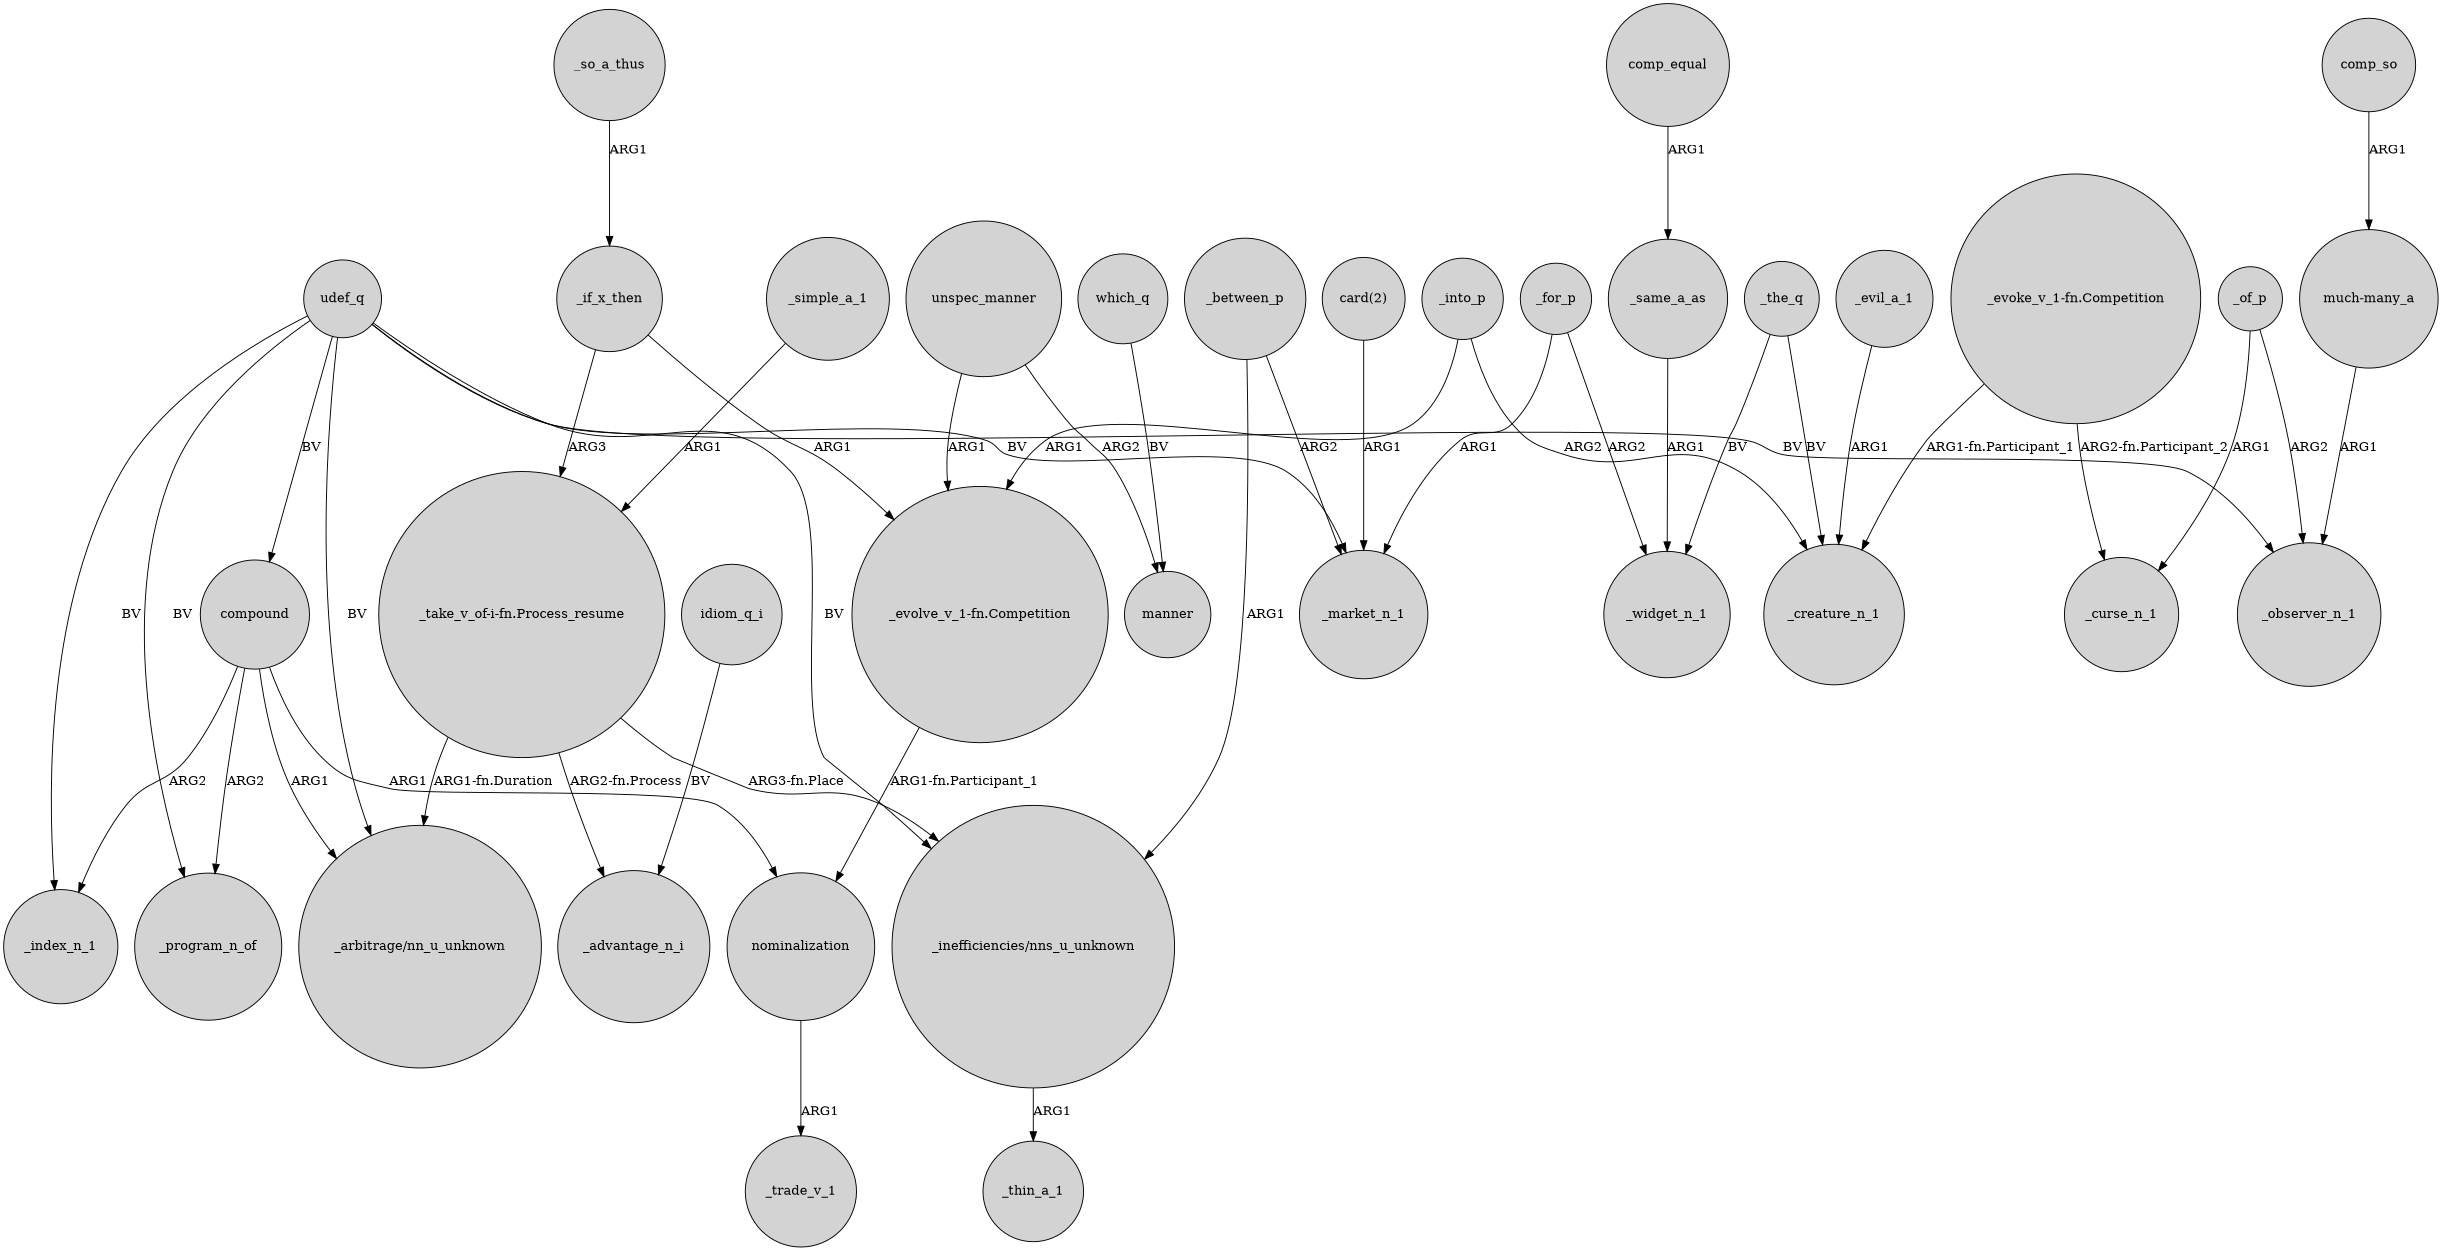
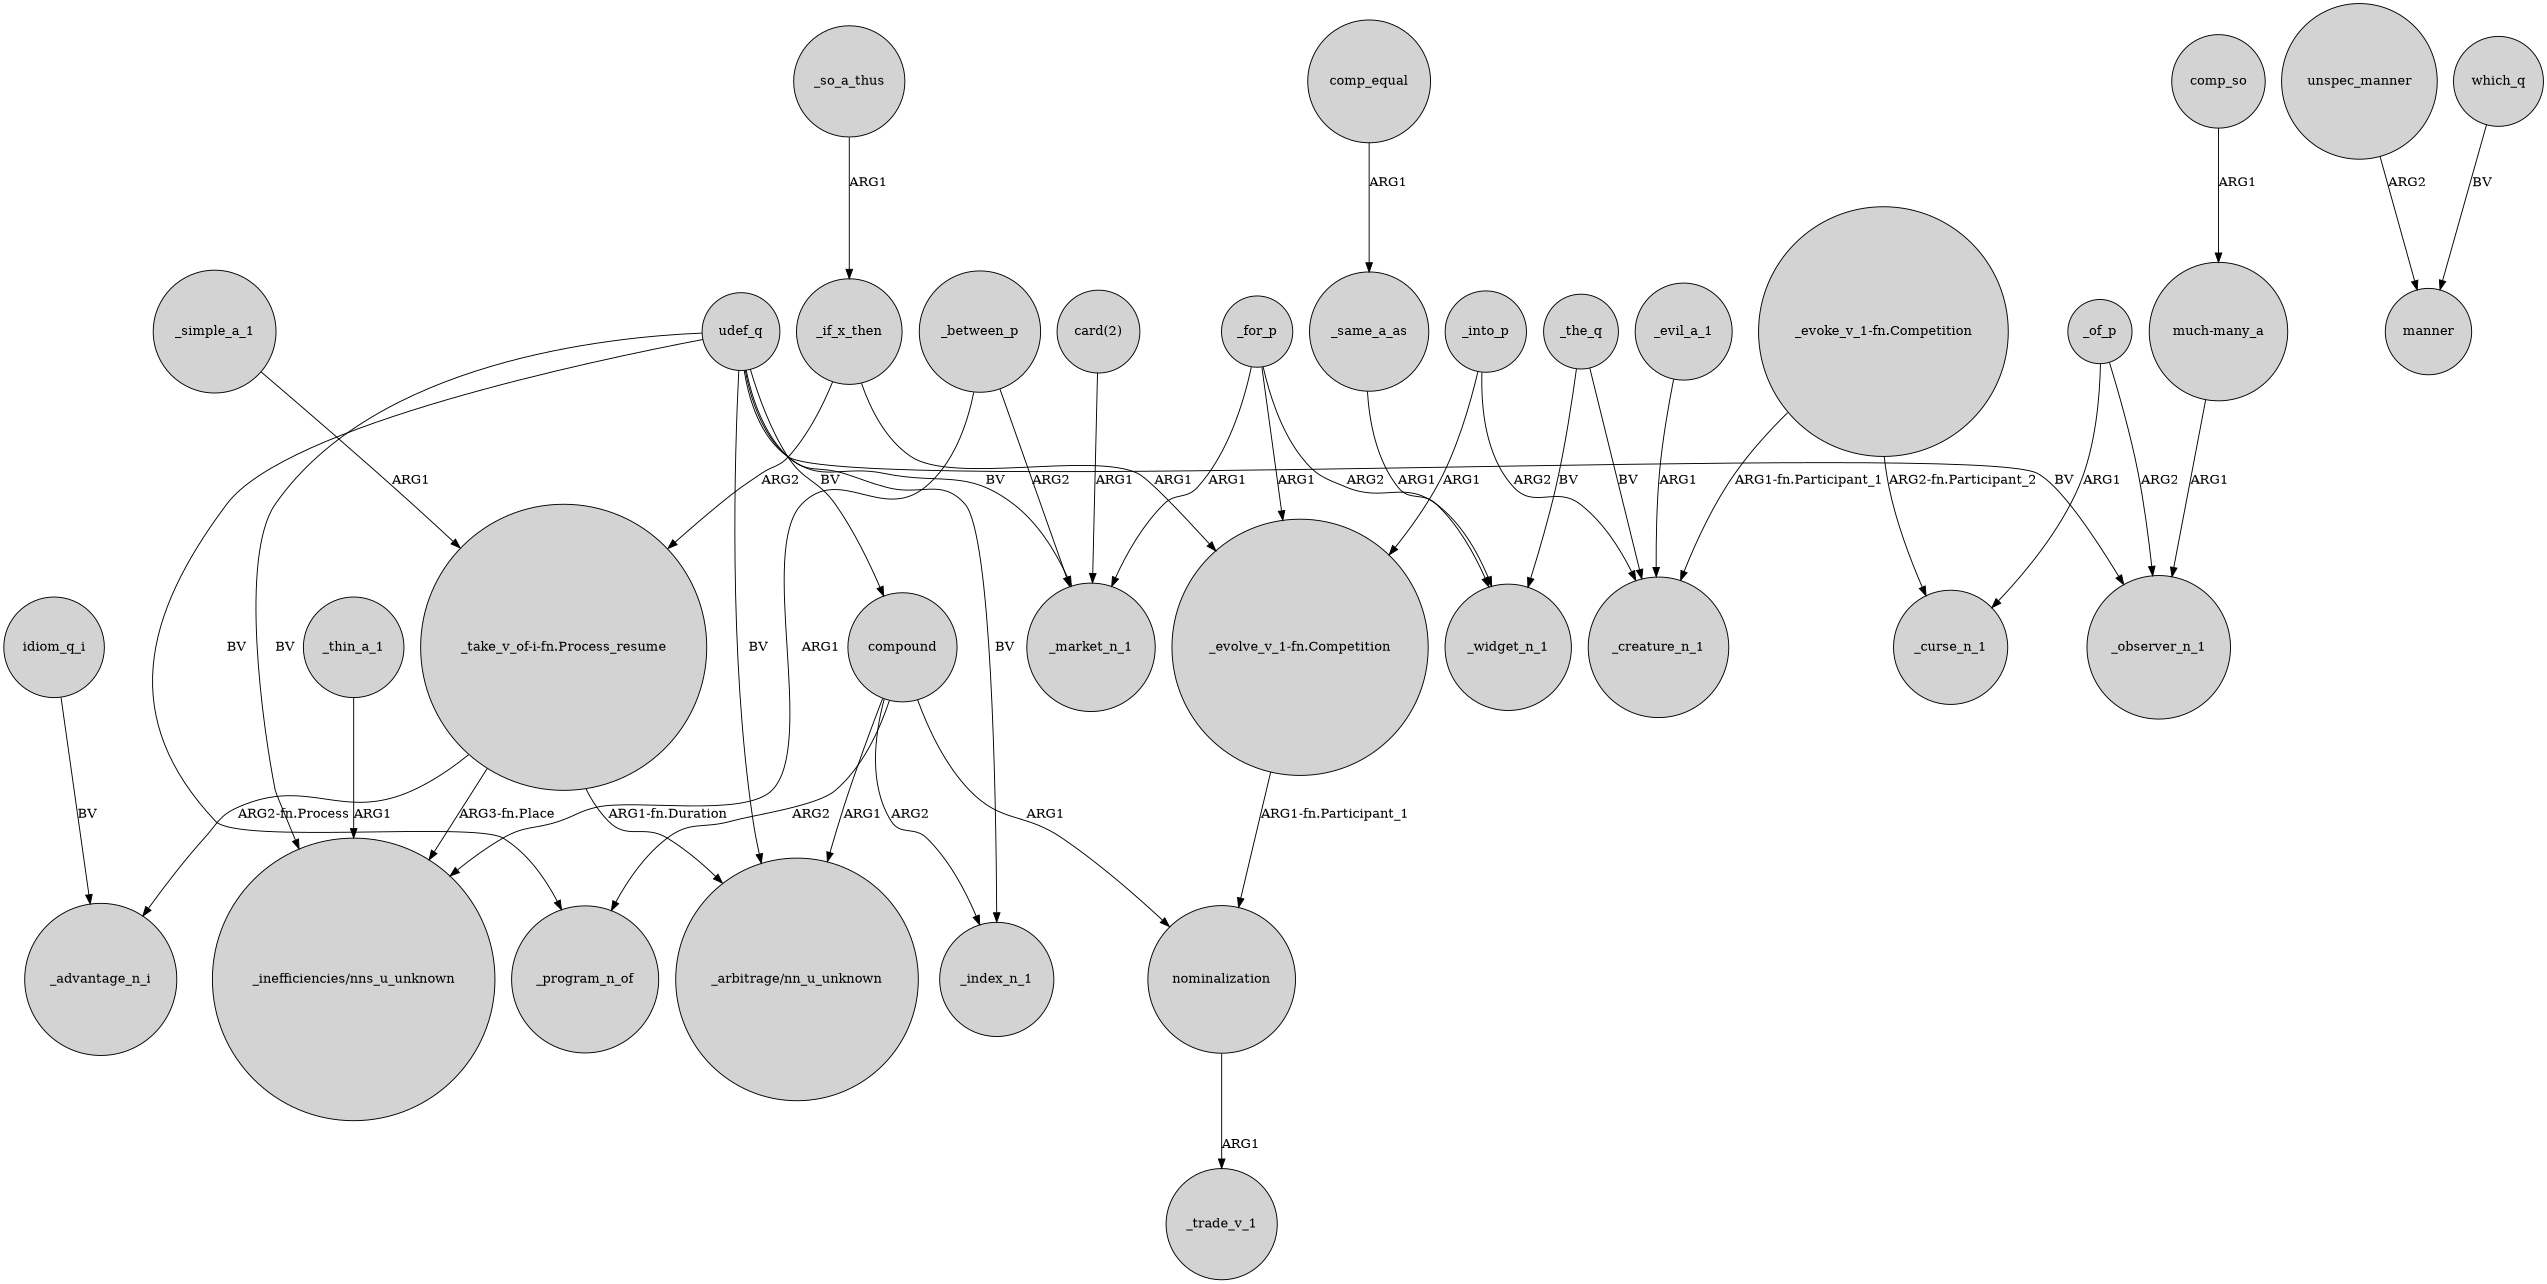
edge "unspec_manner" -> "_evolve_v_1-fn.Competition": now "_for_p" -> "_evolve_v_1-fn.Competition"
edge "_if_x_then" -> "_take_v_of-i-fn.Process_resume": label "ARG3" -> "ARG2"
edge "_inefficiencies/nns_u_unknown" -> "_thin_a_1": reversed
